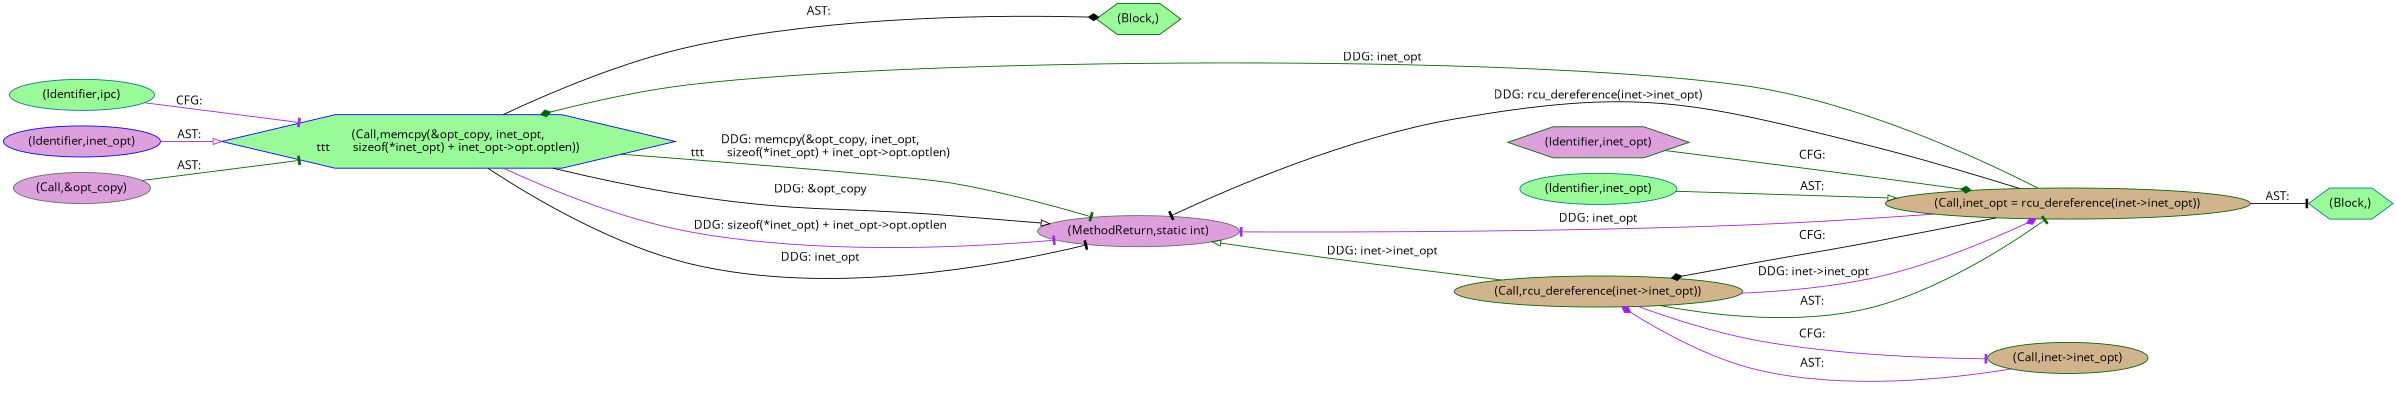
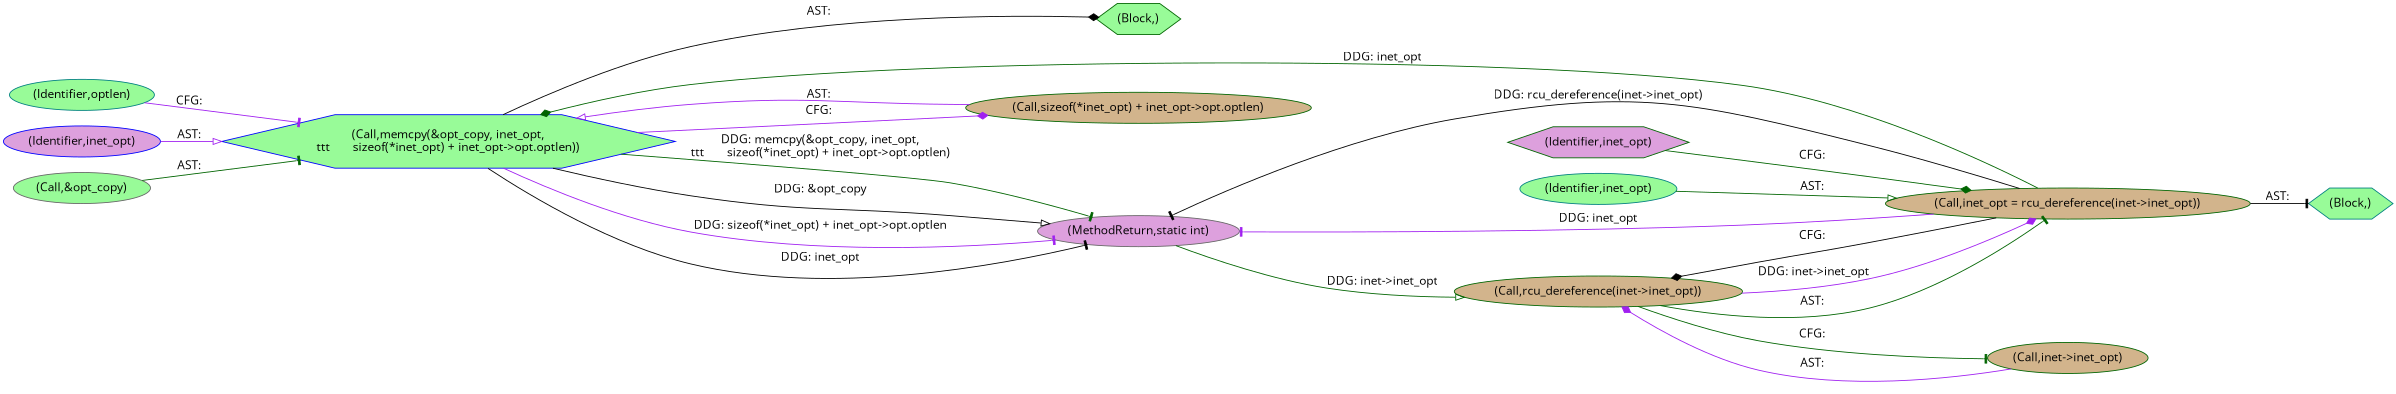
node "(Identifier,ipc)": label "(Identifier,ipc)" -> "(Identifier,optlen)"
node "(Call,sizeof(*inet_opt) + inet_opt->opt.optlen)": added
node "(Call,&opt_copy)": fillcolor plum -> palegreen
edge "(Call,rcu_dereference(inet->inet_opt))" -> "(MethodReturn,static int)": reversed
edge "(Call,rcu_dereference(inet->inet_opt))" -> "(Call,inet->inet_opt)": color purple -> darkgreen
